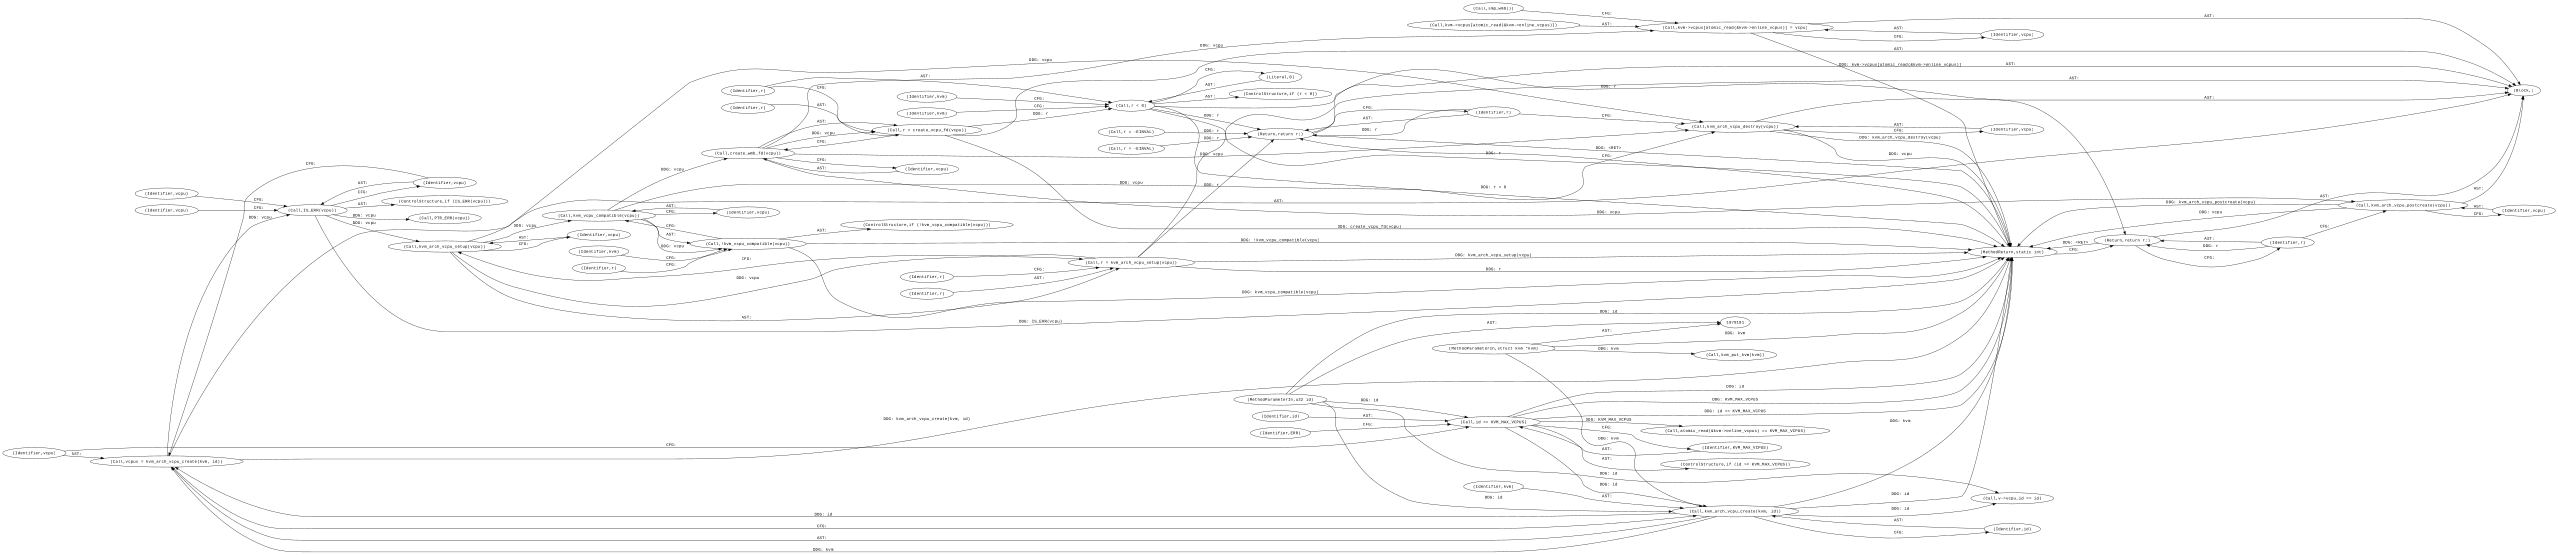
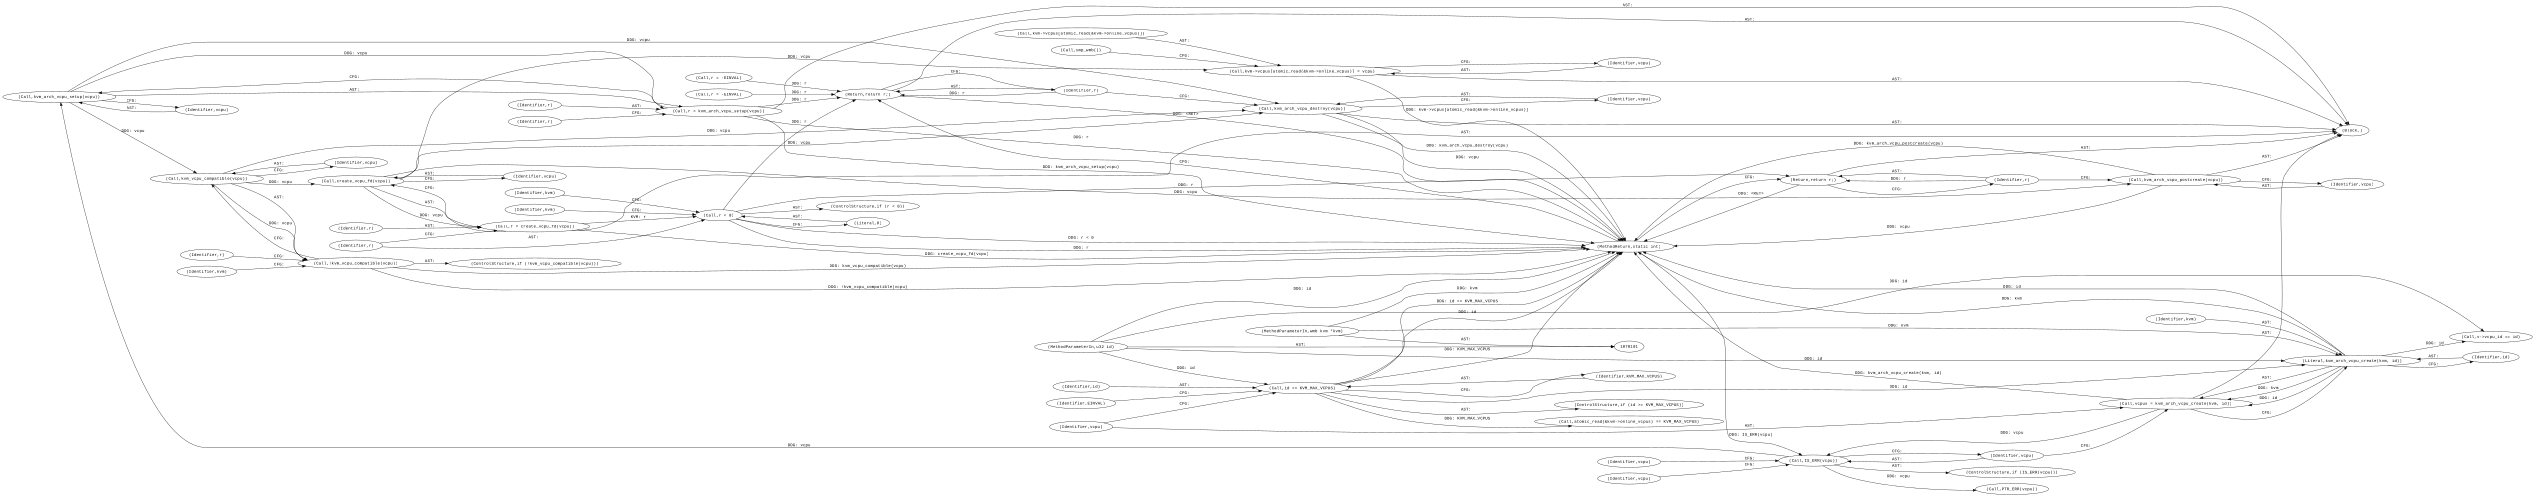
edge "(Call,r = create_vcpu_fd(vcpu))" -> "(Call,r < 0)": label "DDG: r" -> "KVM: r"
node "(Call,create_wmb_fd(vcpu))": label "(Call,create_wmb_fd(vcpu))" -> "(Call,create_vcpu_fd(vcpu))"
edge "(Call,IS_ERR(vcpu))" -> "(MethodReturn,static int)": reversed
node "(MethodParameterIn,struct kvm *kvm)": label "(MethodParameterIn,struct kvm *kvm)" -> "(MethodParameterIn,wmb kvm *kvm)"
node "(Call,kvm_put_kvm(kvm))": removed
node "(Identifier,ERR)": label "(Identifier,ERR)" -> "(Identifier,EINVAL)"
node "(Call,kvm_arch_vcpu_create(kvm, id))": label "(Call,kvm_arch_vcpu_create(kvm, id))" -> "(Literal,kvm_arch_vcpu_create(kvm, id))"
